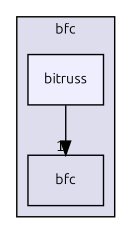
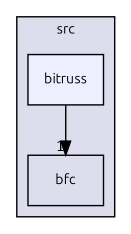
cluster "bfc": label "bfc" -> "src"
